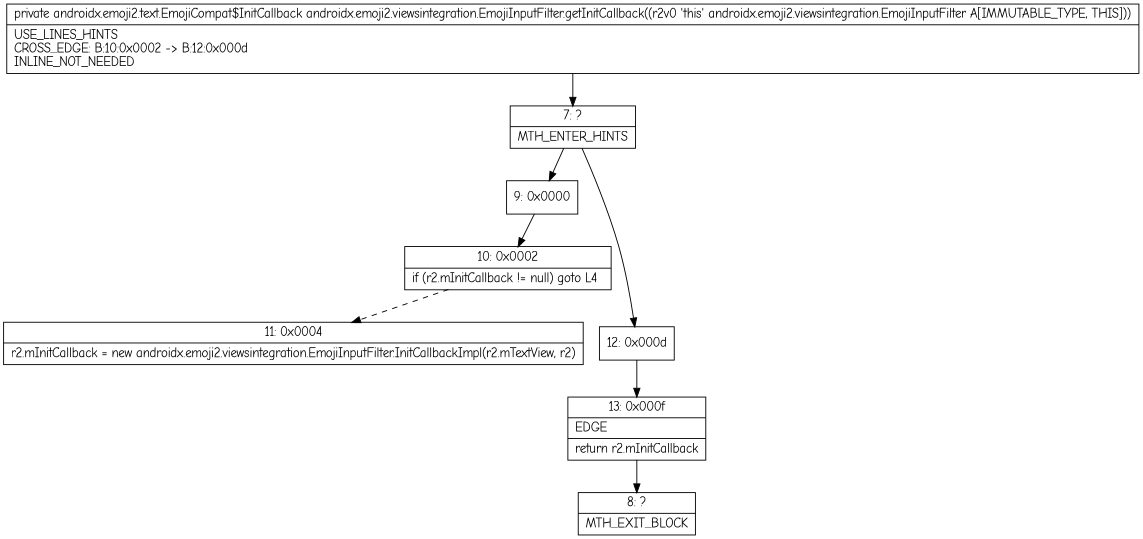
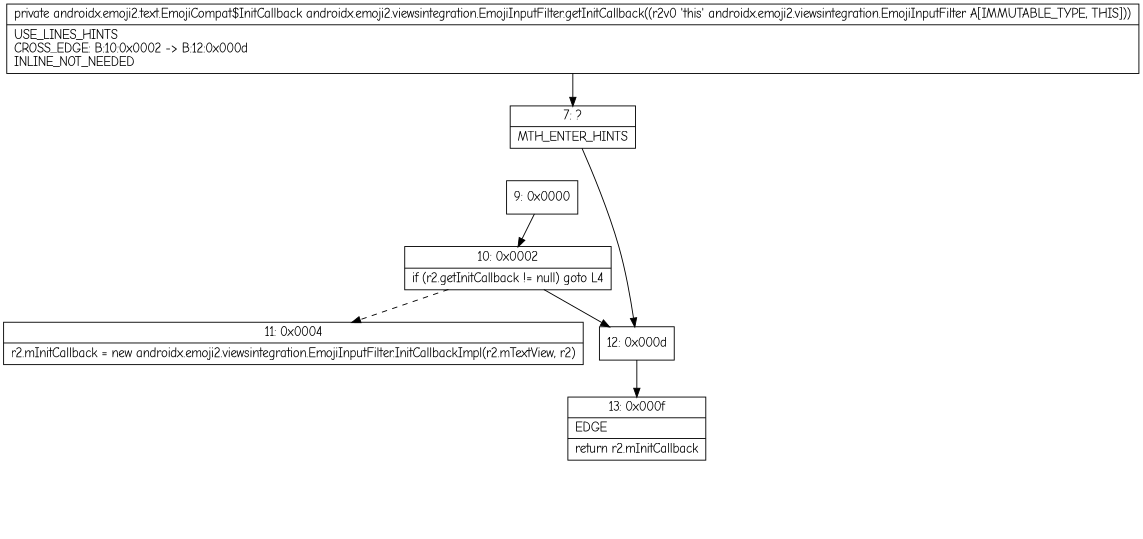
edge "7: ?" -> "9: 0x0000": removed
node "10: 0x0002": text "if (r2.mInitCallback != null) goto L4" -> "if (r2.getInitCallback != null) goto L4"
edge "10: 0x0002" -> "12: 0x000d": added
node "8: ?": removed
